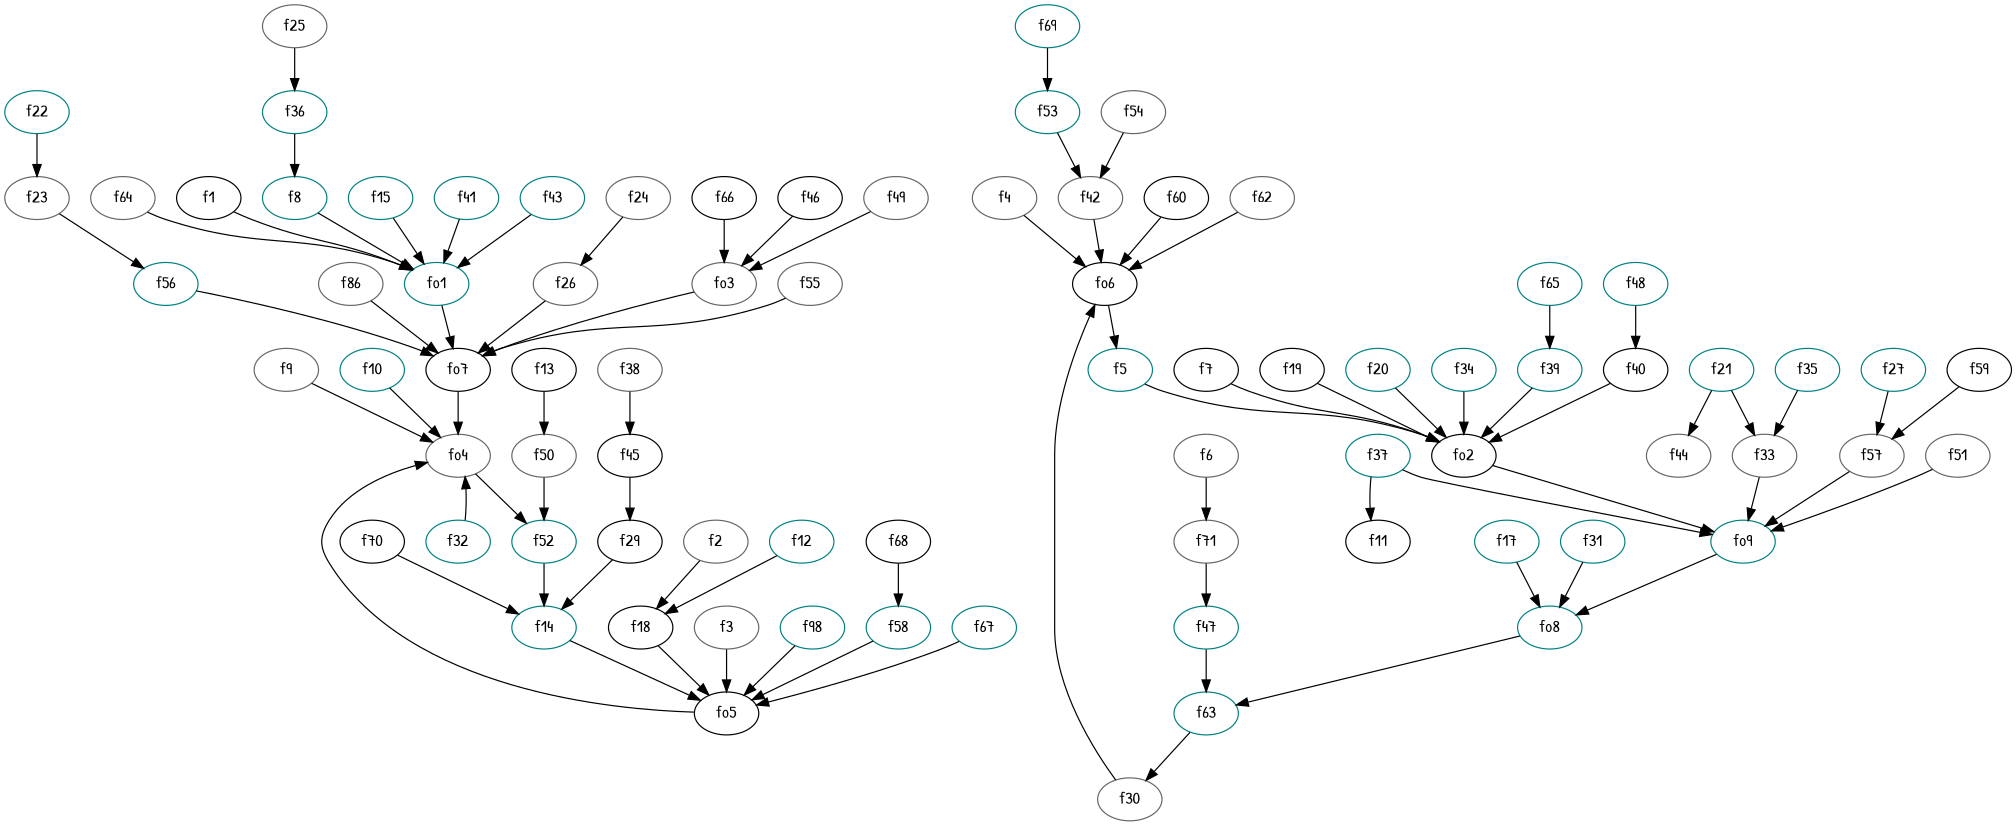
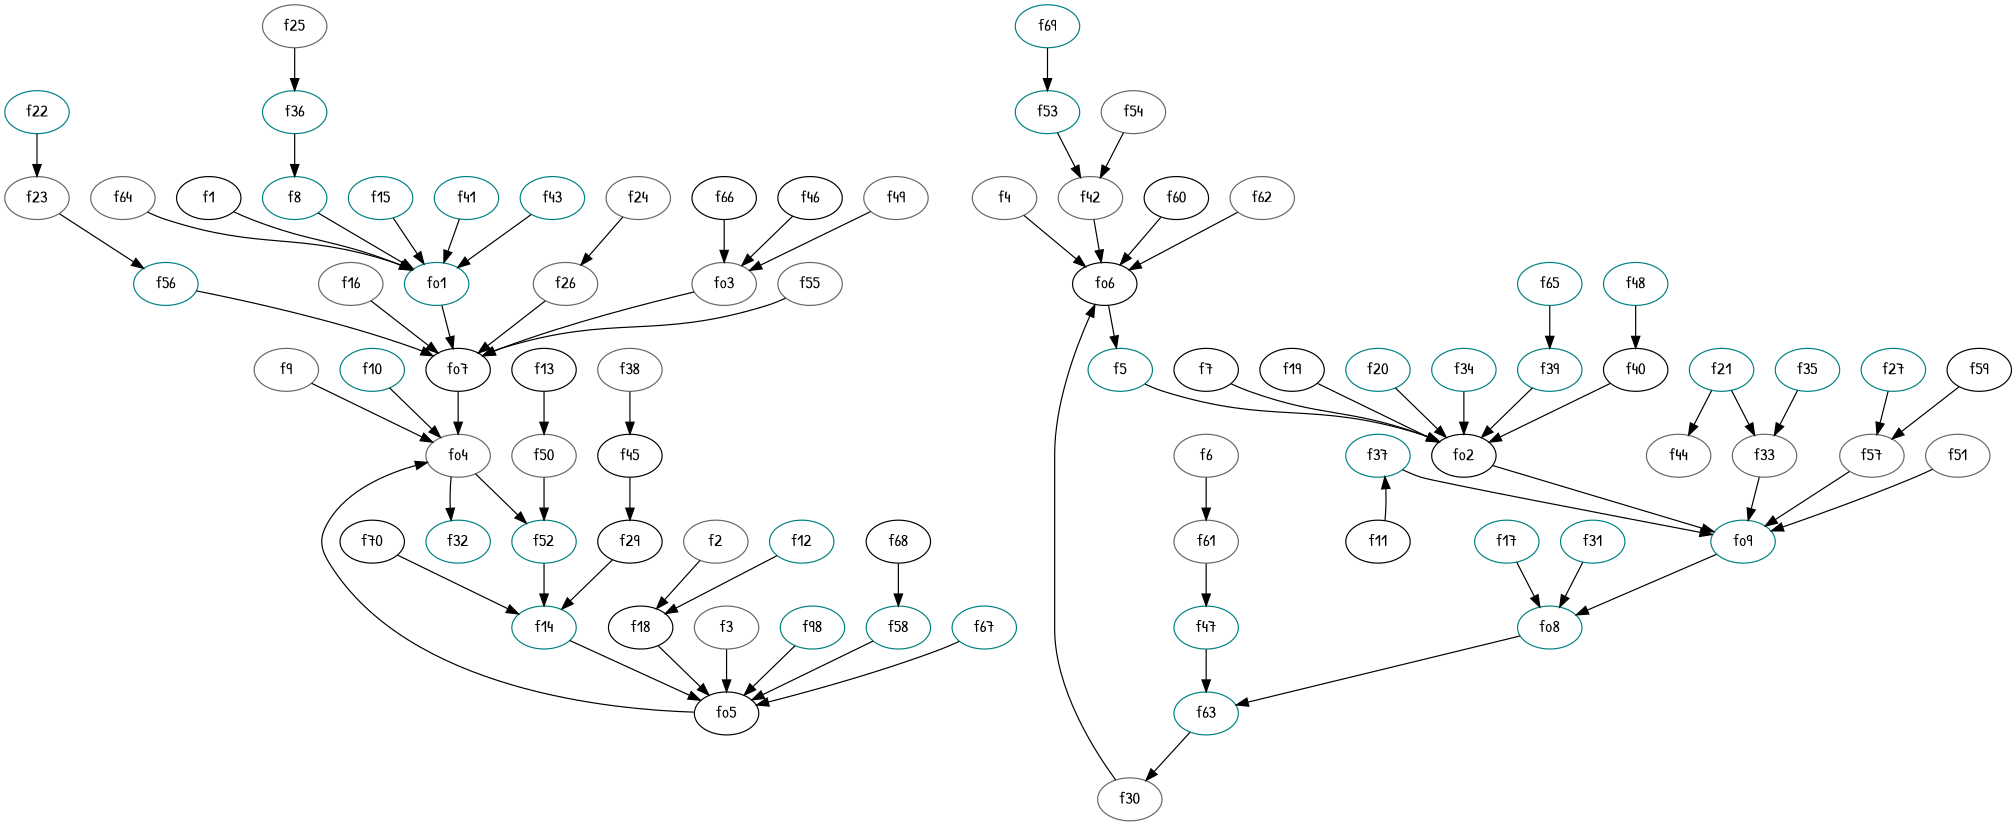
node "f86": label "f86" -> "f16"
edge "f37" -> "f11": reversed
edge "f32" -> "fo4": reversed
node "f71": label "f71" -> "f61"
